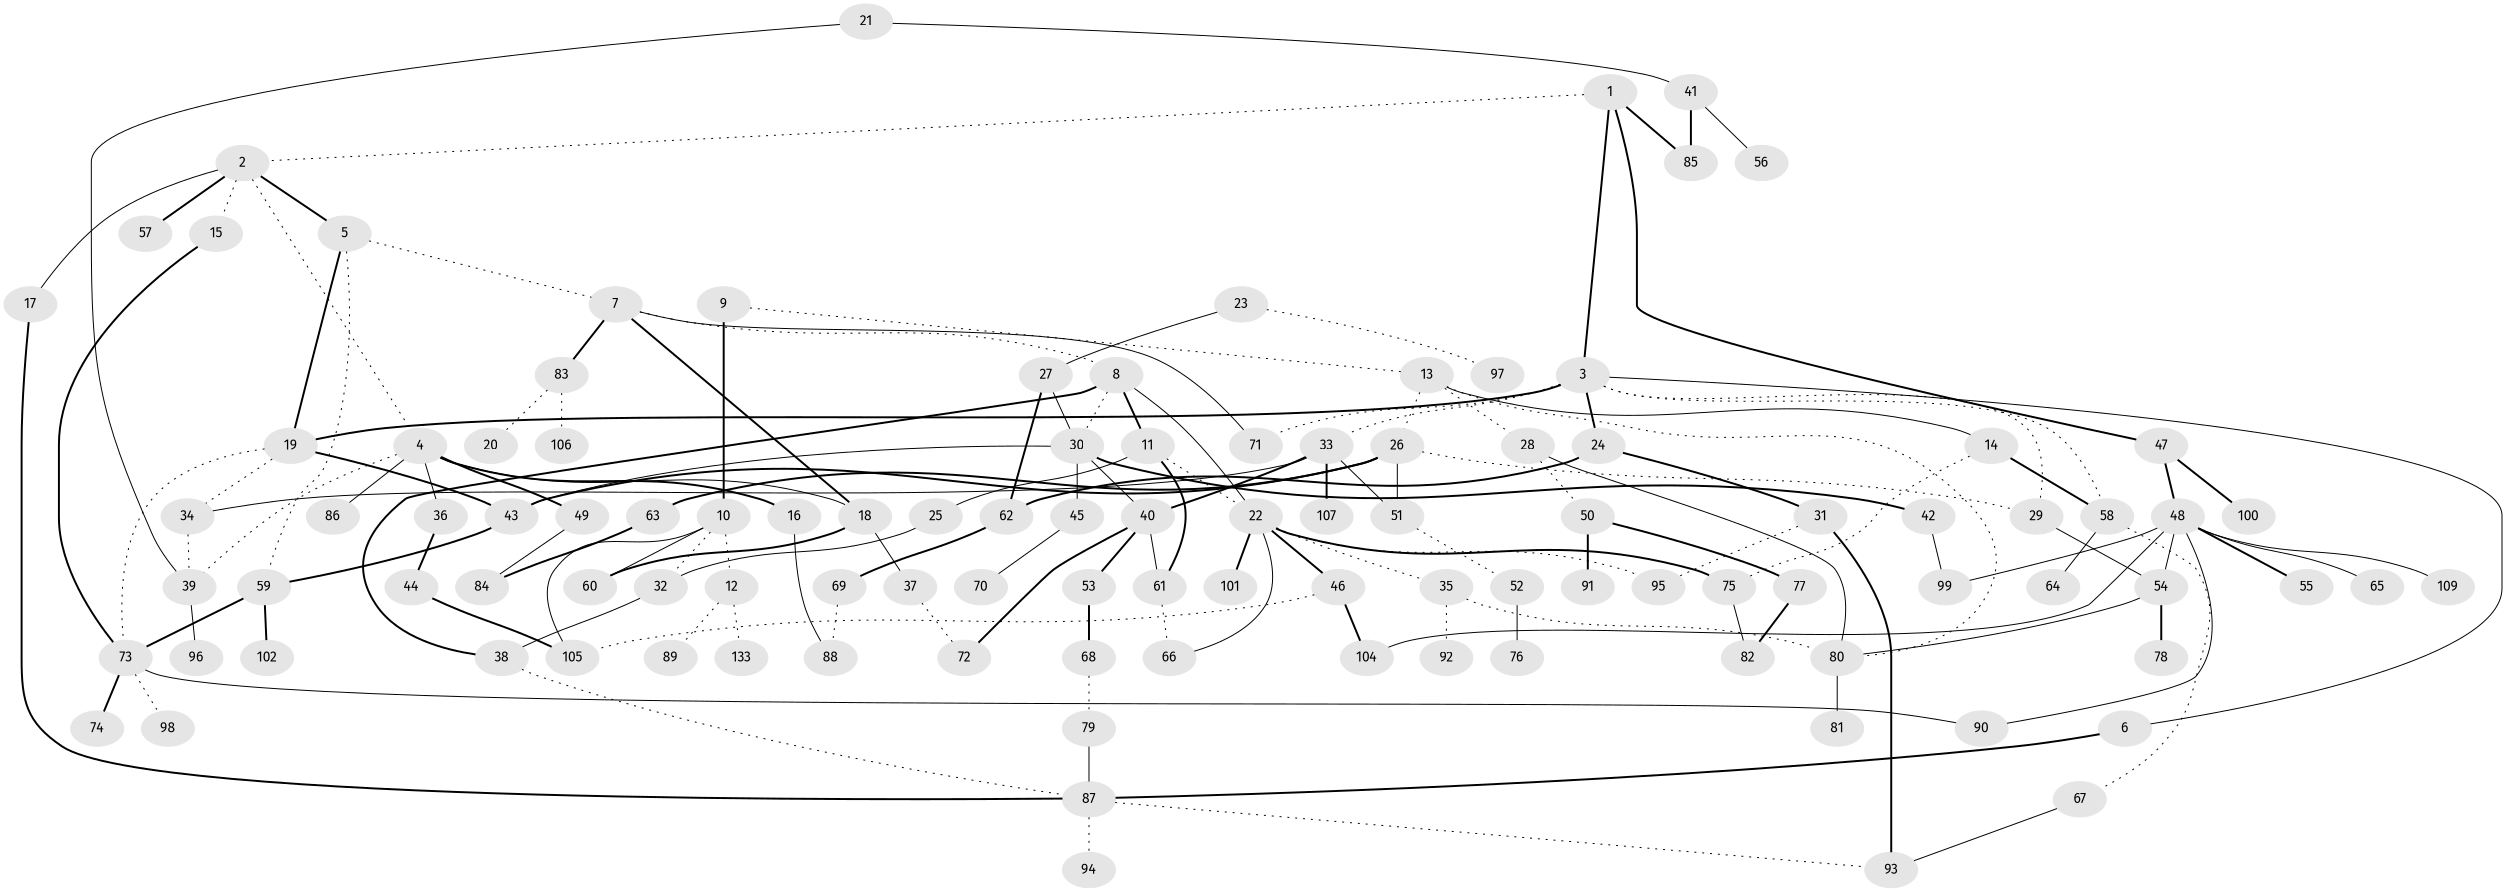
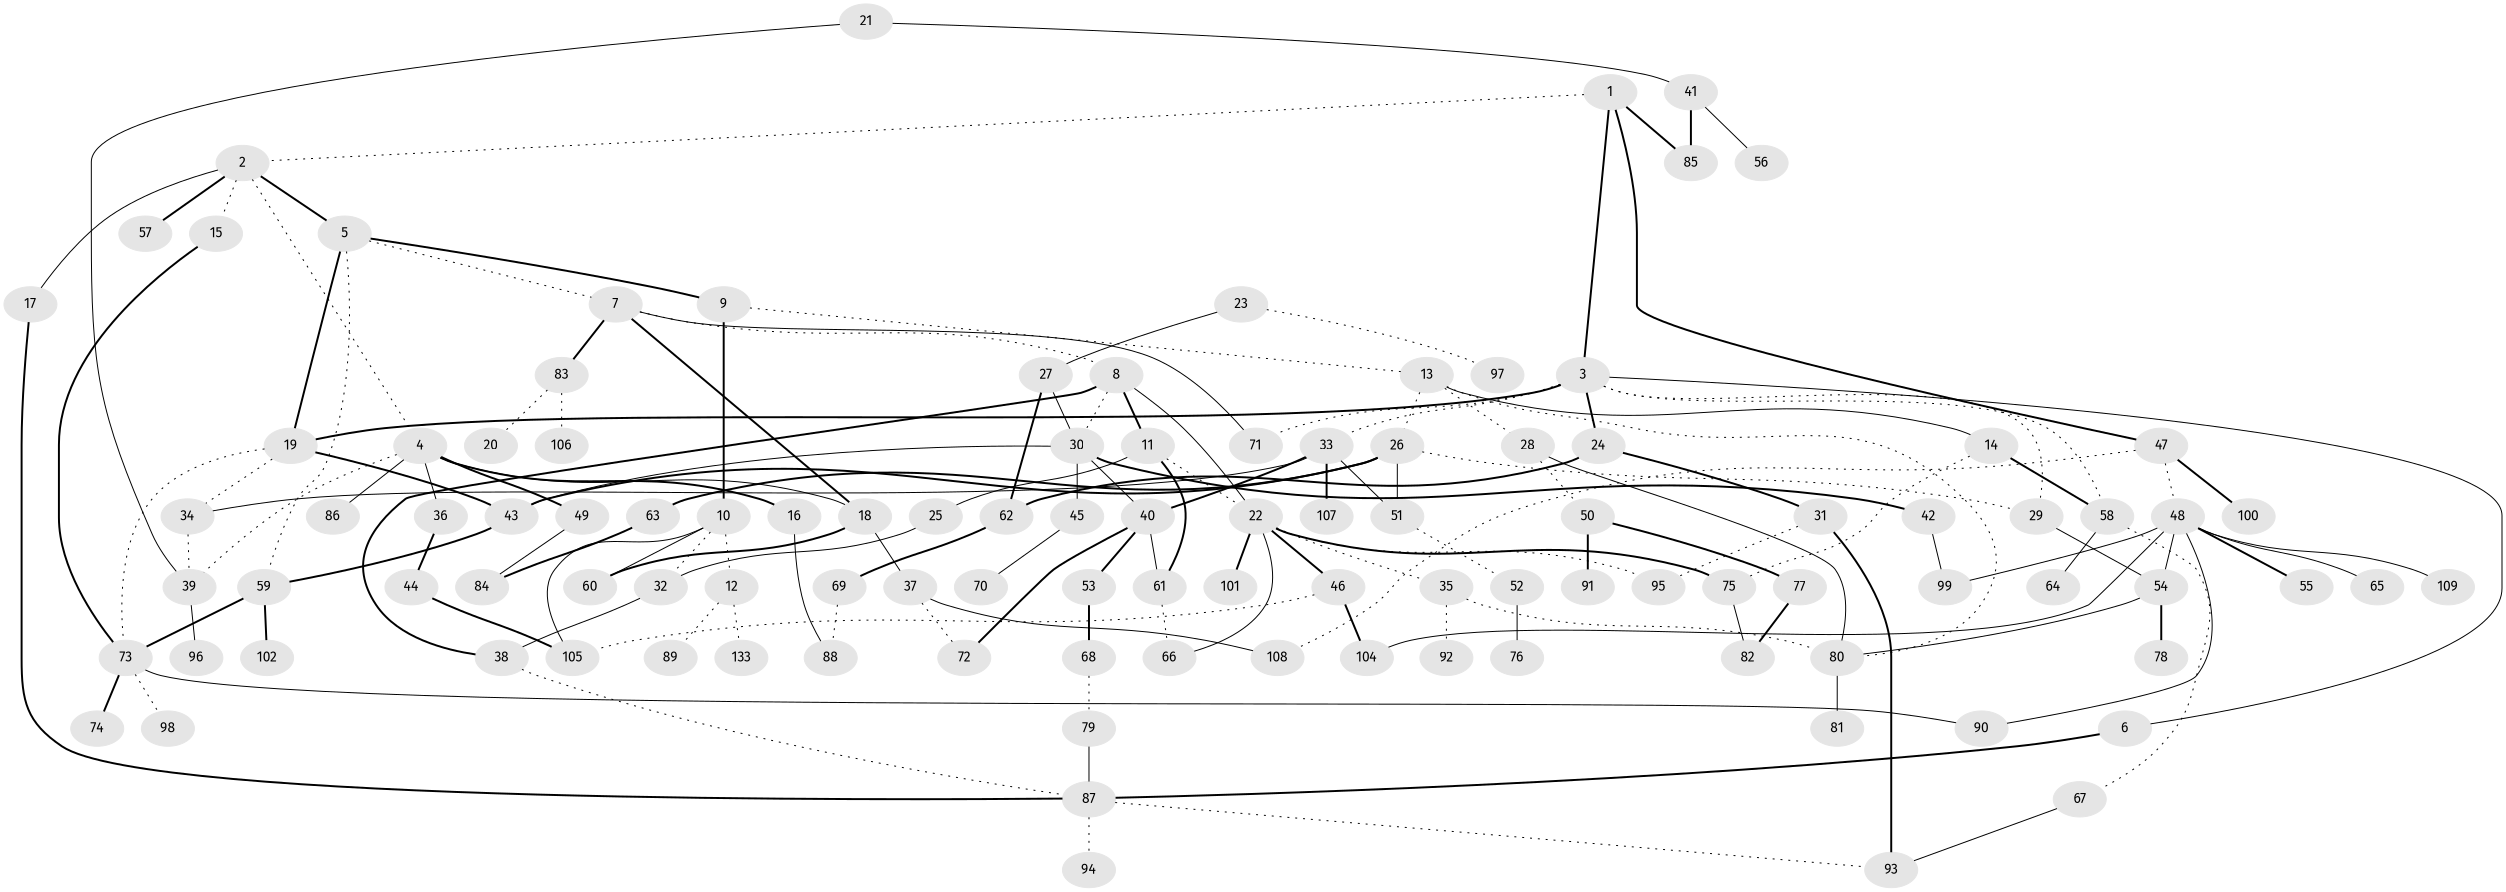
edge "5" -- "9": added
edge "47" -- "48": style bold -> dotted
node "108": added
